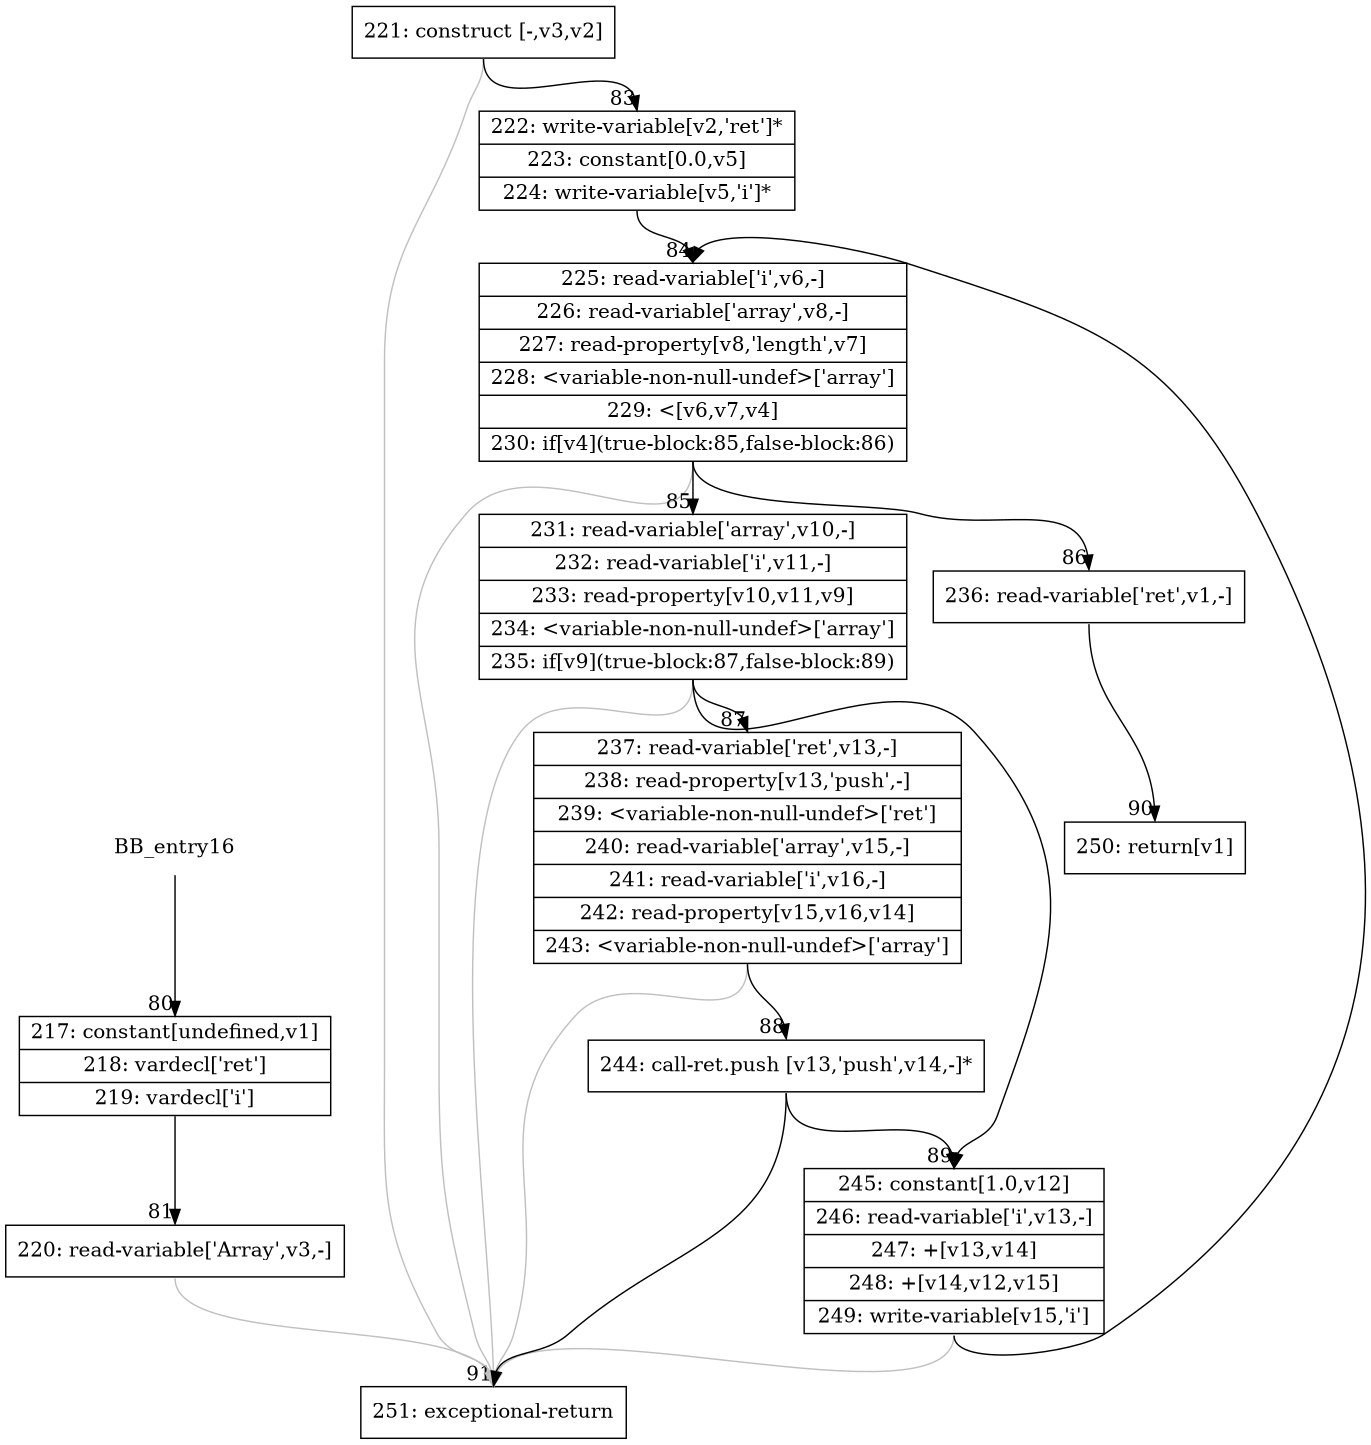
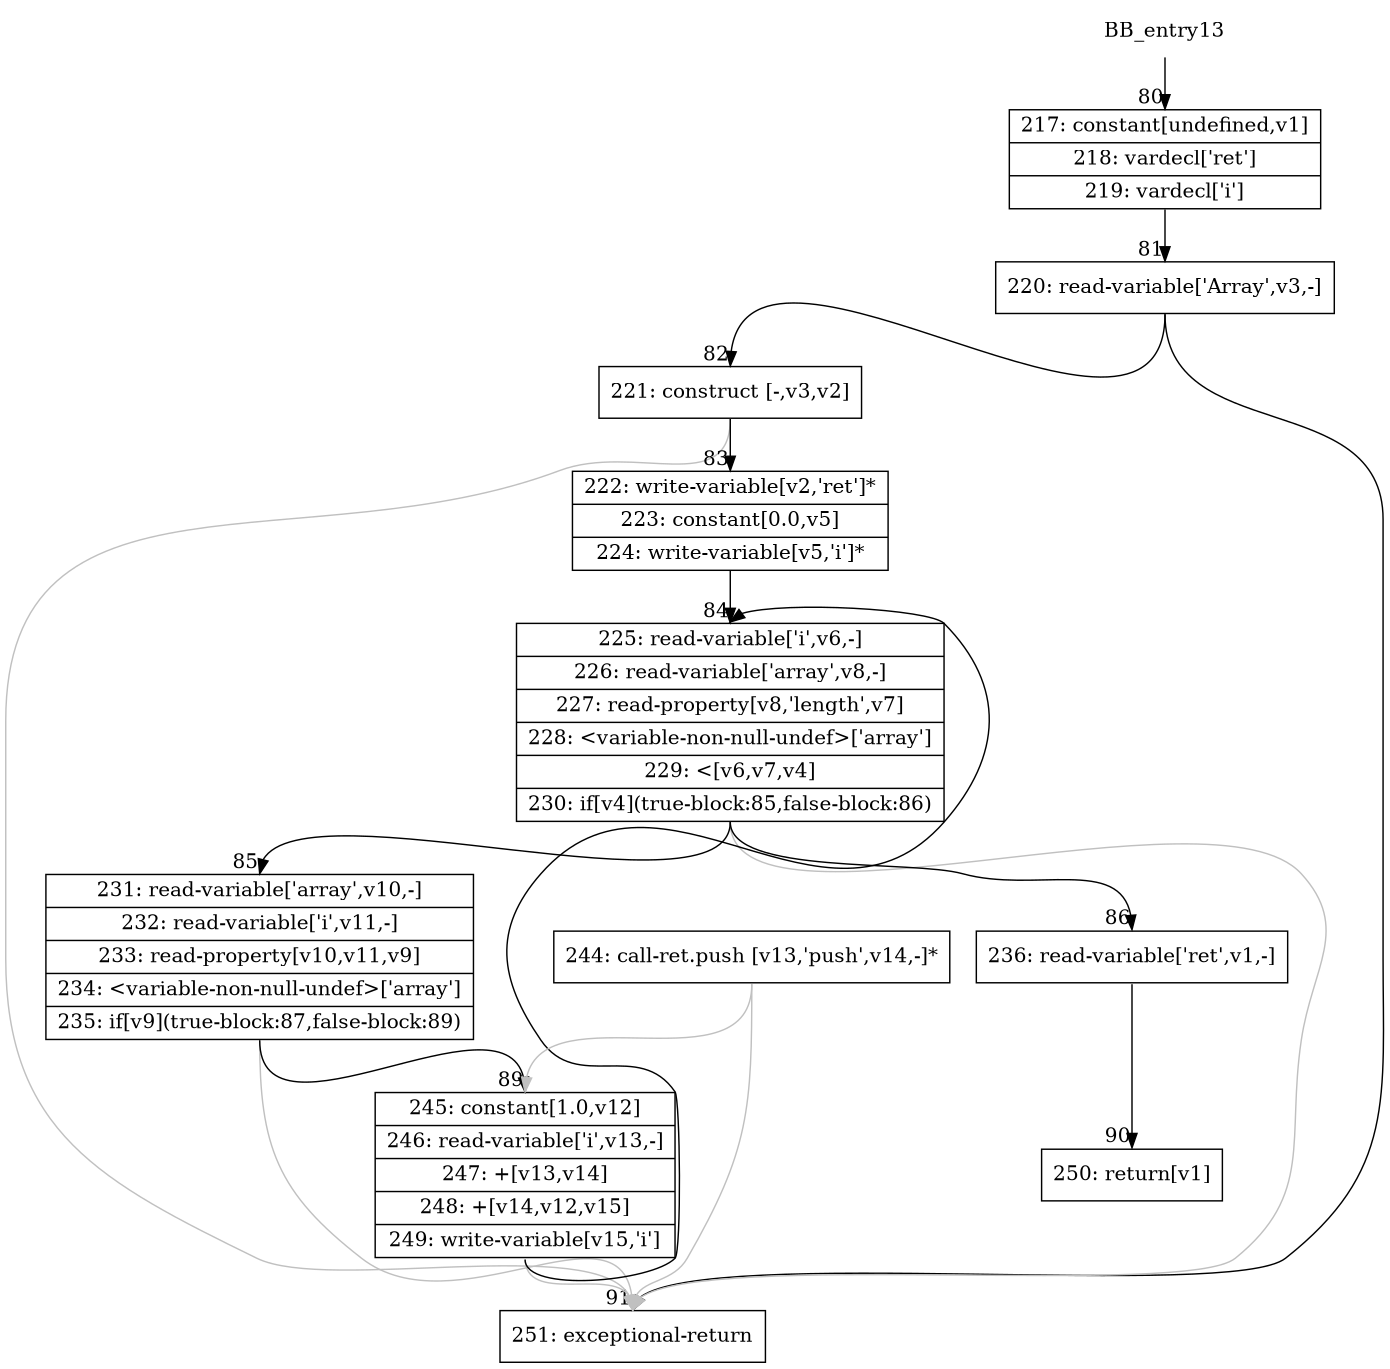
edge "220: read-variable['Array',v3,-]" -> "221: construct [-,v3,v2]": added
node "BB_entry16": label "BB_entry16" -> "BB_entry13"
node "237: read-variable['ret',v13,-]": removed
edge "244: call-ret.push [v13,'push',v14,-]*" -> "245: constant[1.0,v12]": color black -> gray
edge "244: call-ret.push [v13,'push',v14,-]*" -> "251: exceptional-return": color black -> gray
edge "220: read-variable['Array',v3,-]" -> "251: exceptional-return": color gray -> black
